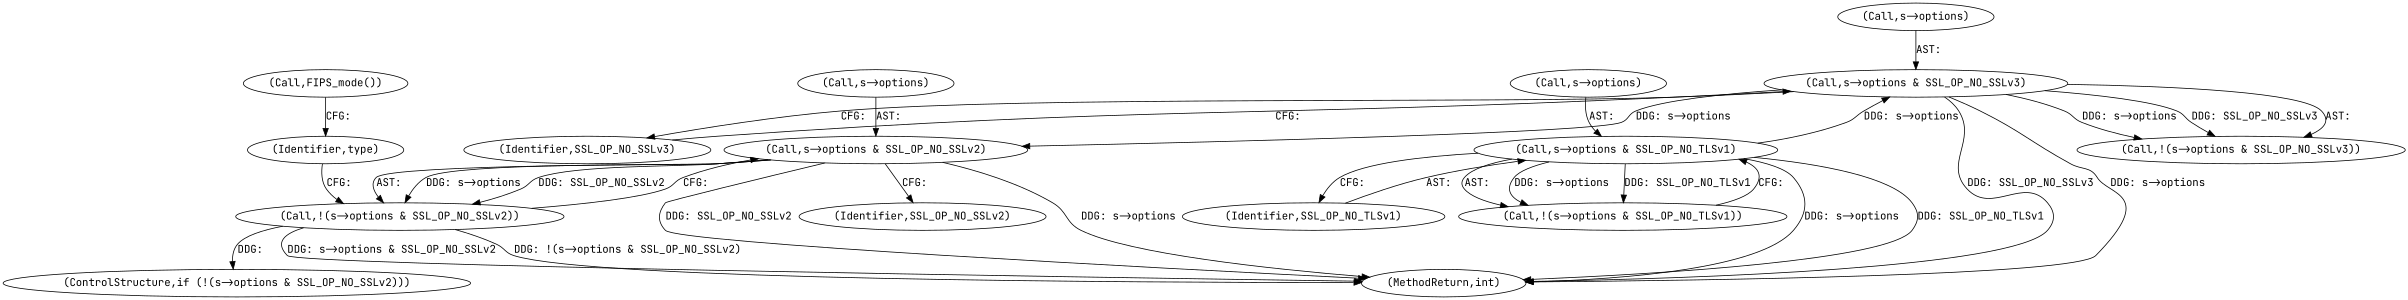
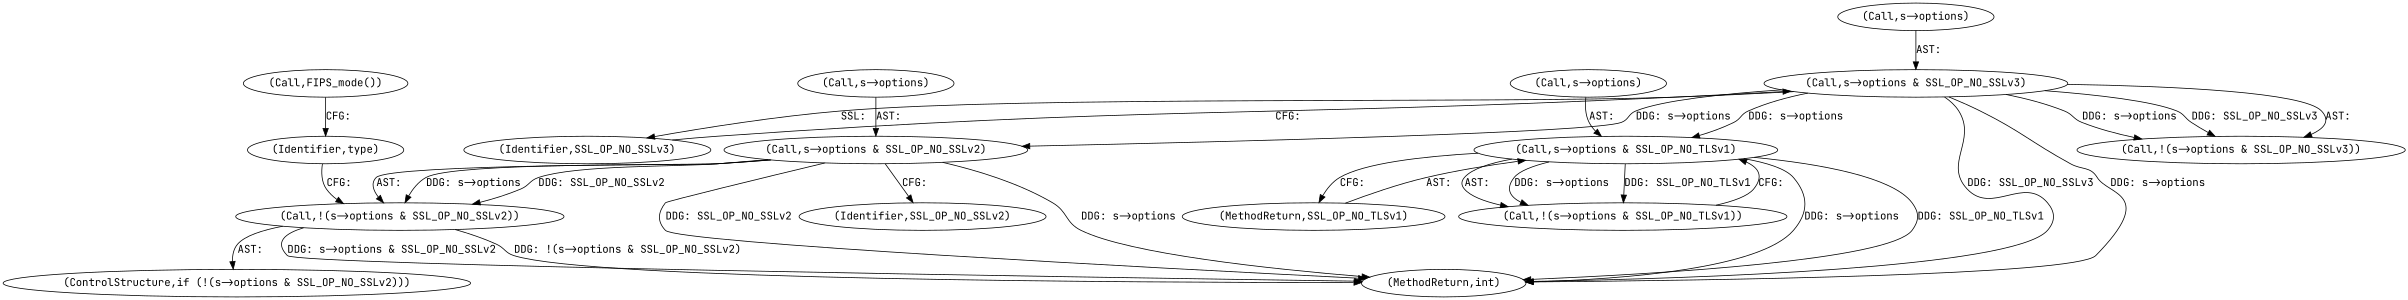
edge "(Call,s->options & SSL_OP_NO_SSLv3)" -> "(Identifier,SSL_OP_NO_SSLv3)": label "CFG: " -> "SSL: "
edge "(Call,s->options & SSL_OP_NO_TLSv1)" -> "(Call,s->options & SSL_OP_NO_SSLv3)": reversed
edge "(Call,!(s->options & SSL_OP_NO_SSLv2))" -> "(Call,s->options & SSL_OP_NO_SSLv2)": removed, label "CFG:"
node "(Identifier,SSL_OP_NO_TLSv1)": label "(Identifier,SSL_OP_NO_TLSv1)" -> "(MethodReturn,SSL_OP_NO_TLSv1)"
edge "(Call,!(s->options & SSL_OP_NO_SSLv2))" -> "(ControlStructure,if (!(s->options & SSL_OP_NO_SSLv2)))": label "DDG: " -> "AST: "
